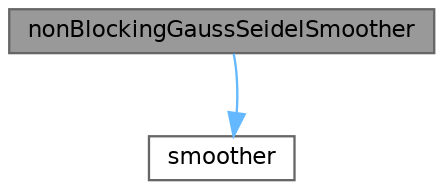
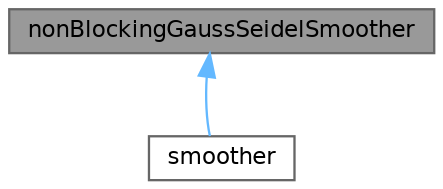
edge "nonBlockingGaussSeidelSmoother" -> "smoother": reversed
